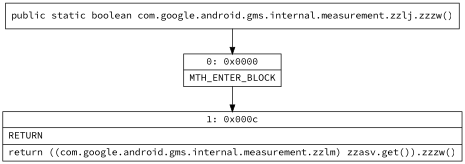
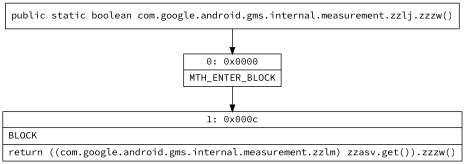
node "1: 0x000c": text "RETURN" -> "BLOCK"
